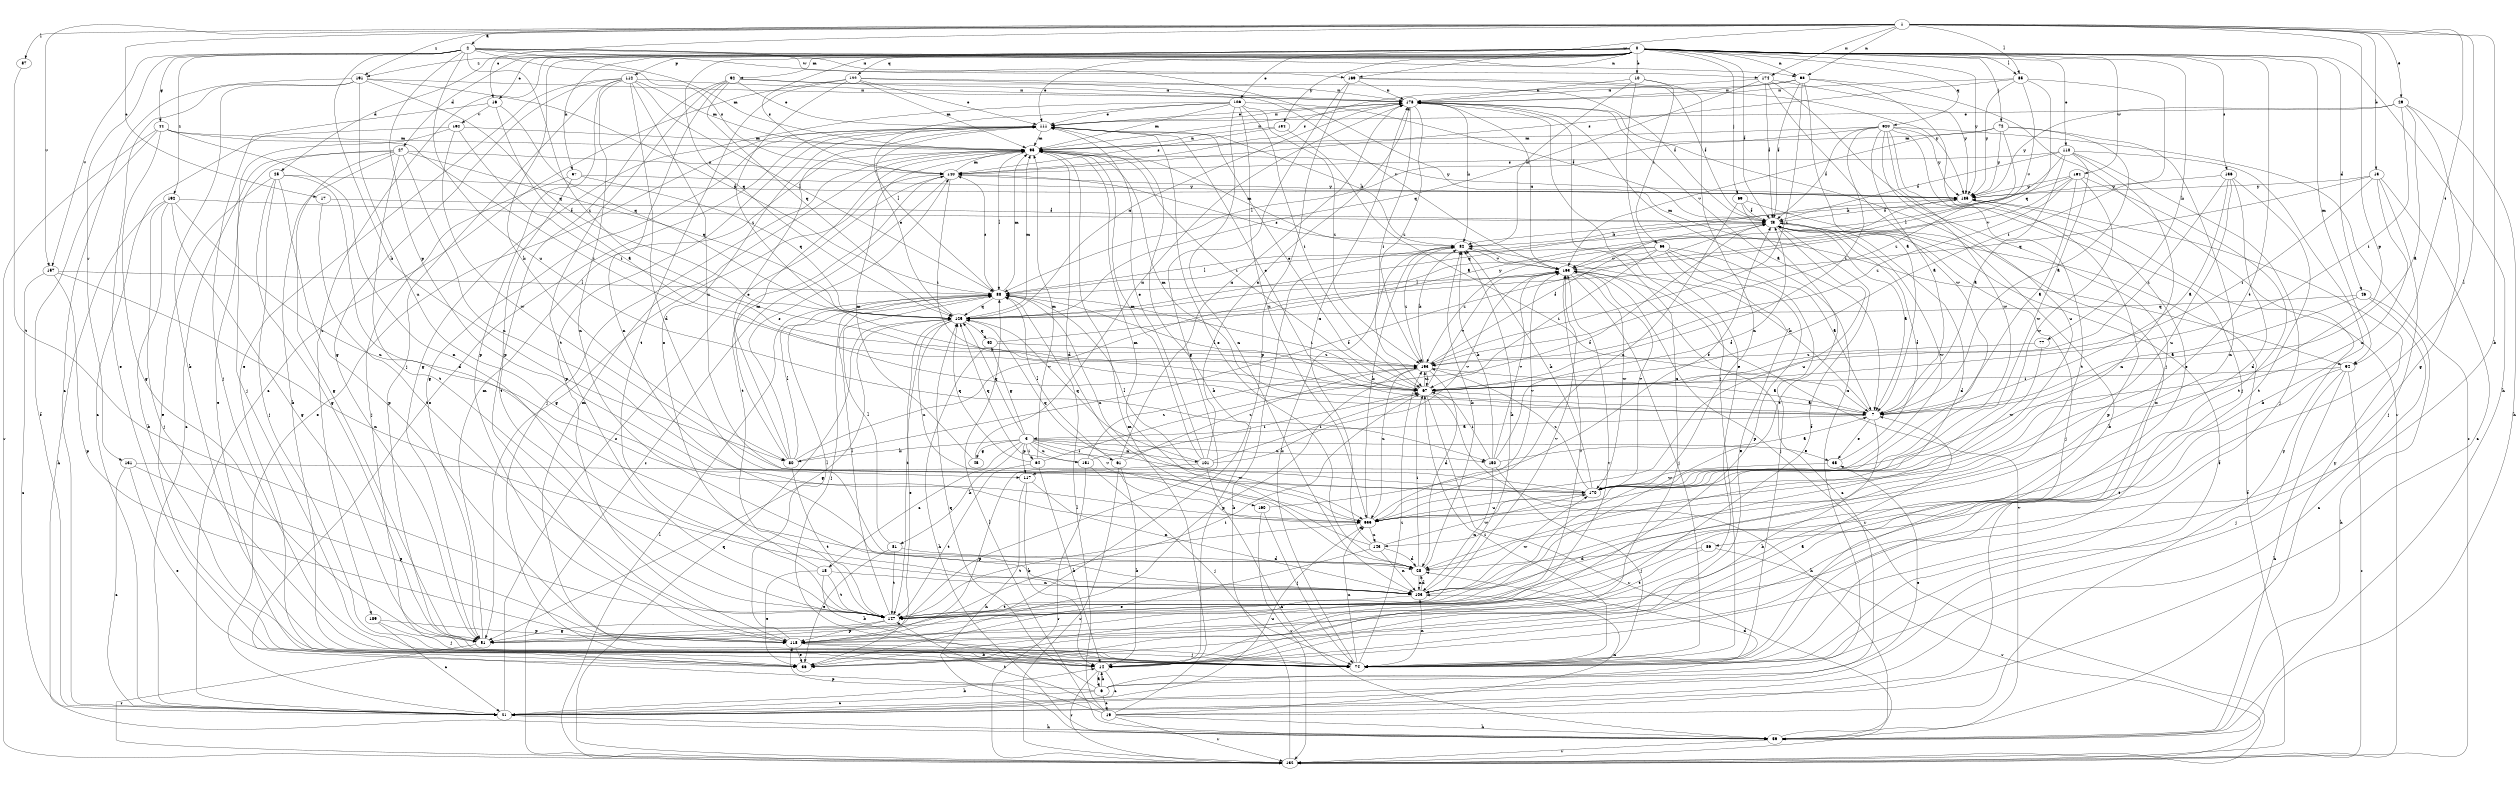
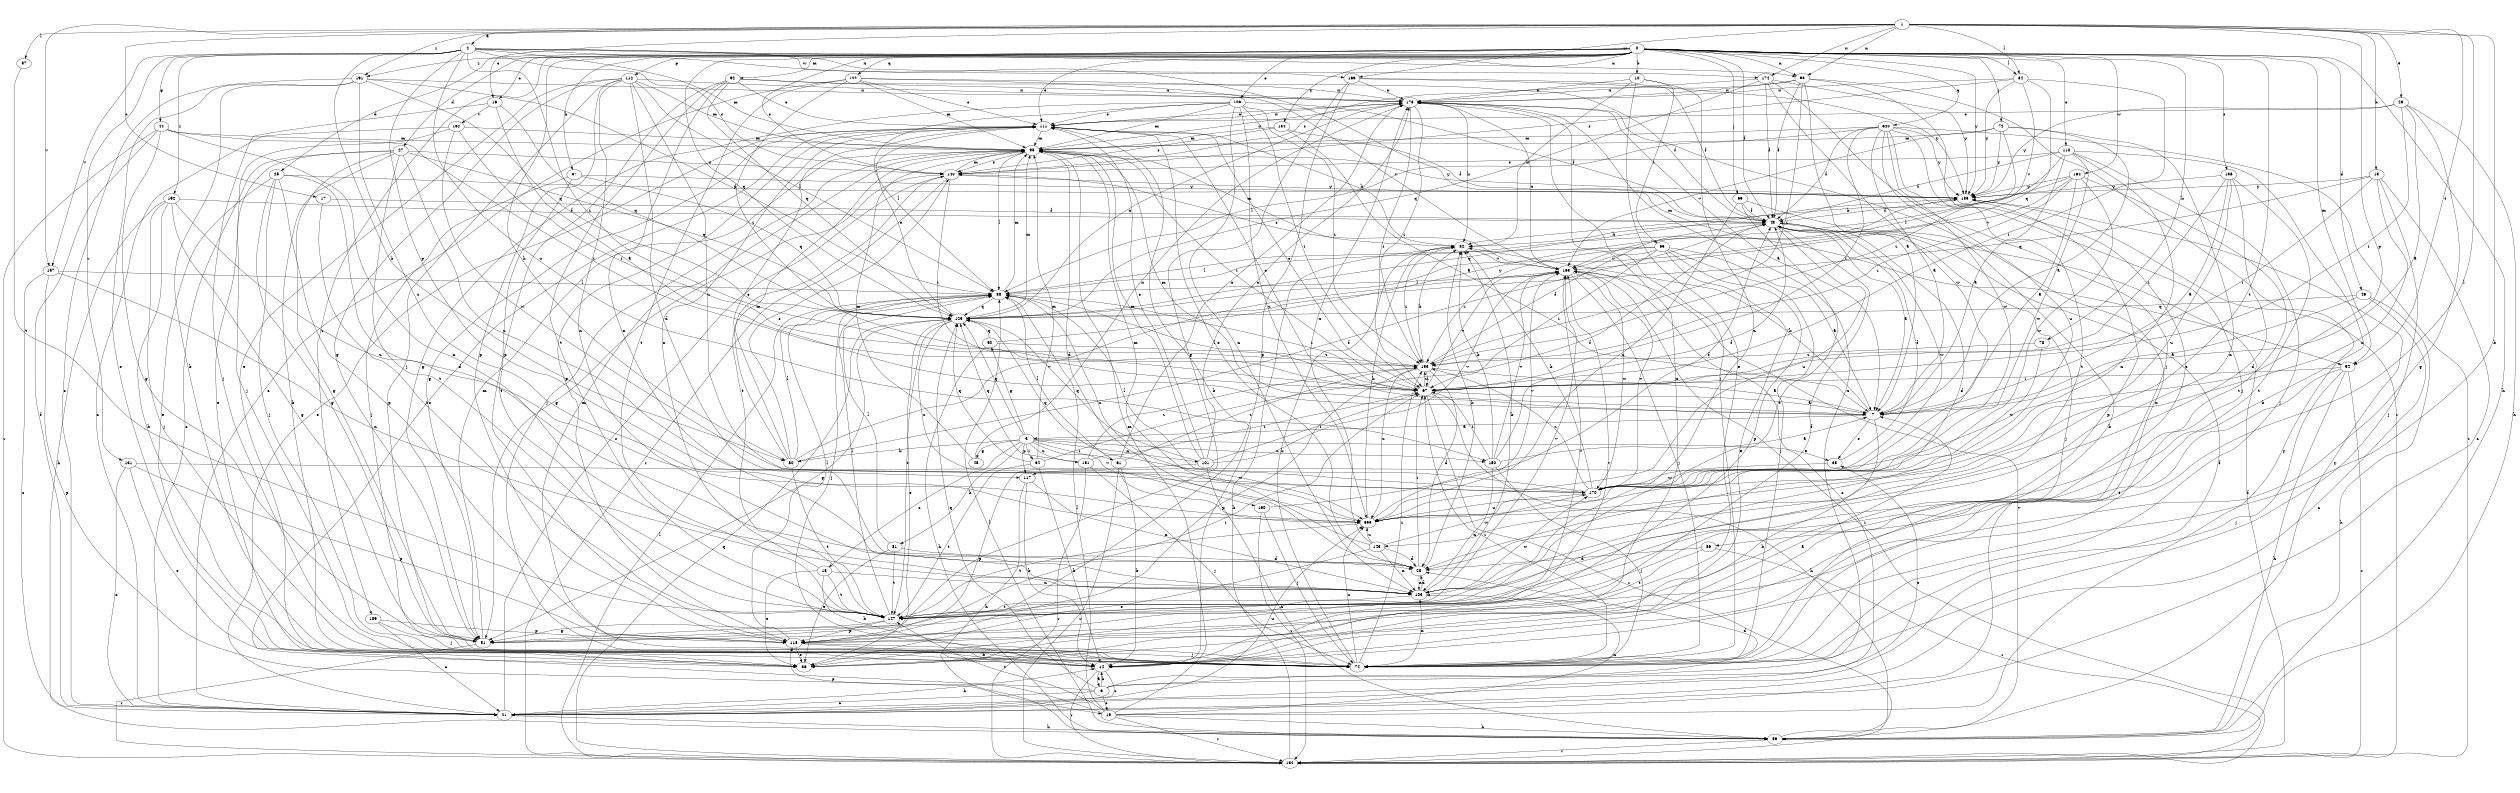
node "85": label "85" -> "84"
edge "184" -> "95": label "n" -> "m"
edge "184" -> "43": added, label "f"
edge "88" -> "140": now "95" -> "140"
edge "125" -> "50": reversed
node "77": label "77" -> "78"
edge "655" -> "143": reversed
edge "157" -> "118": now "157" -> "19"
